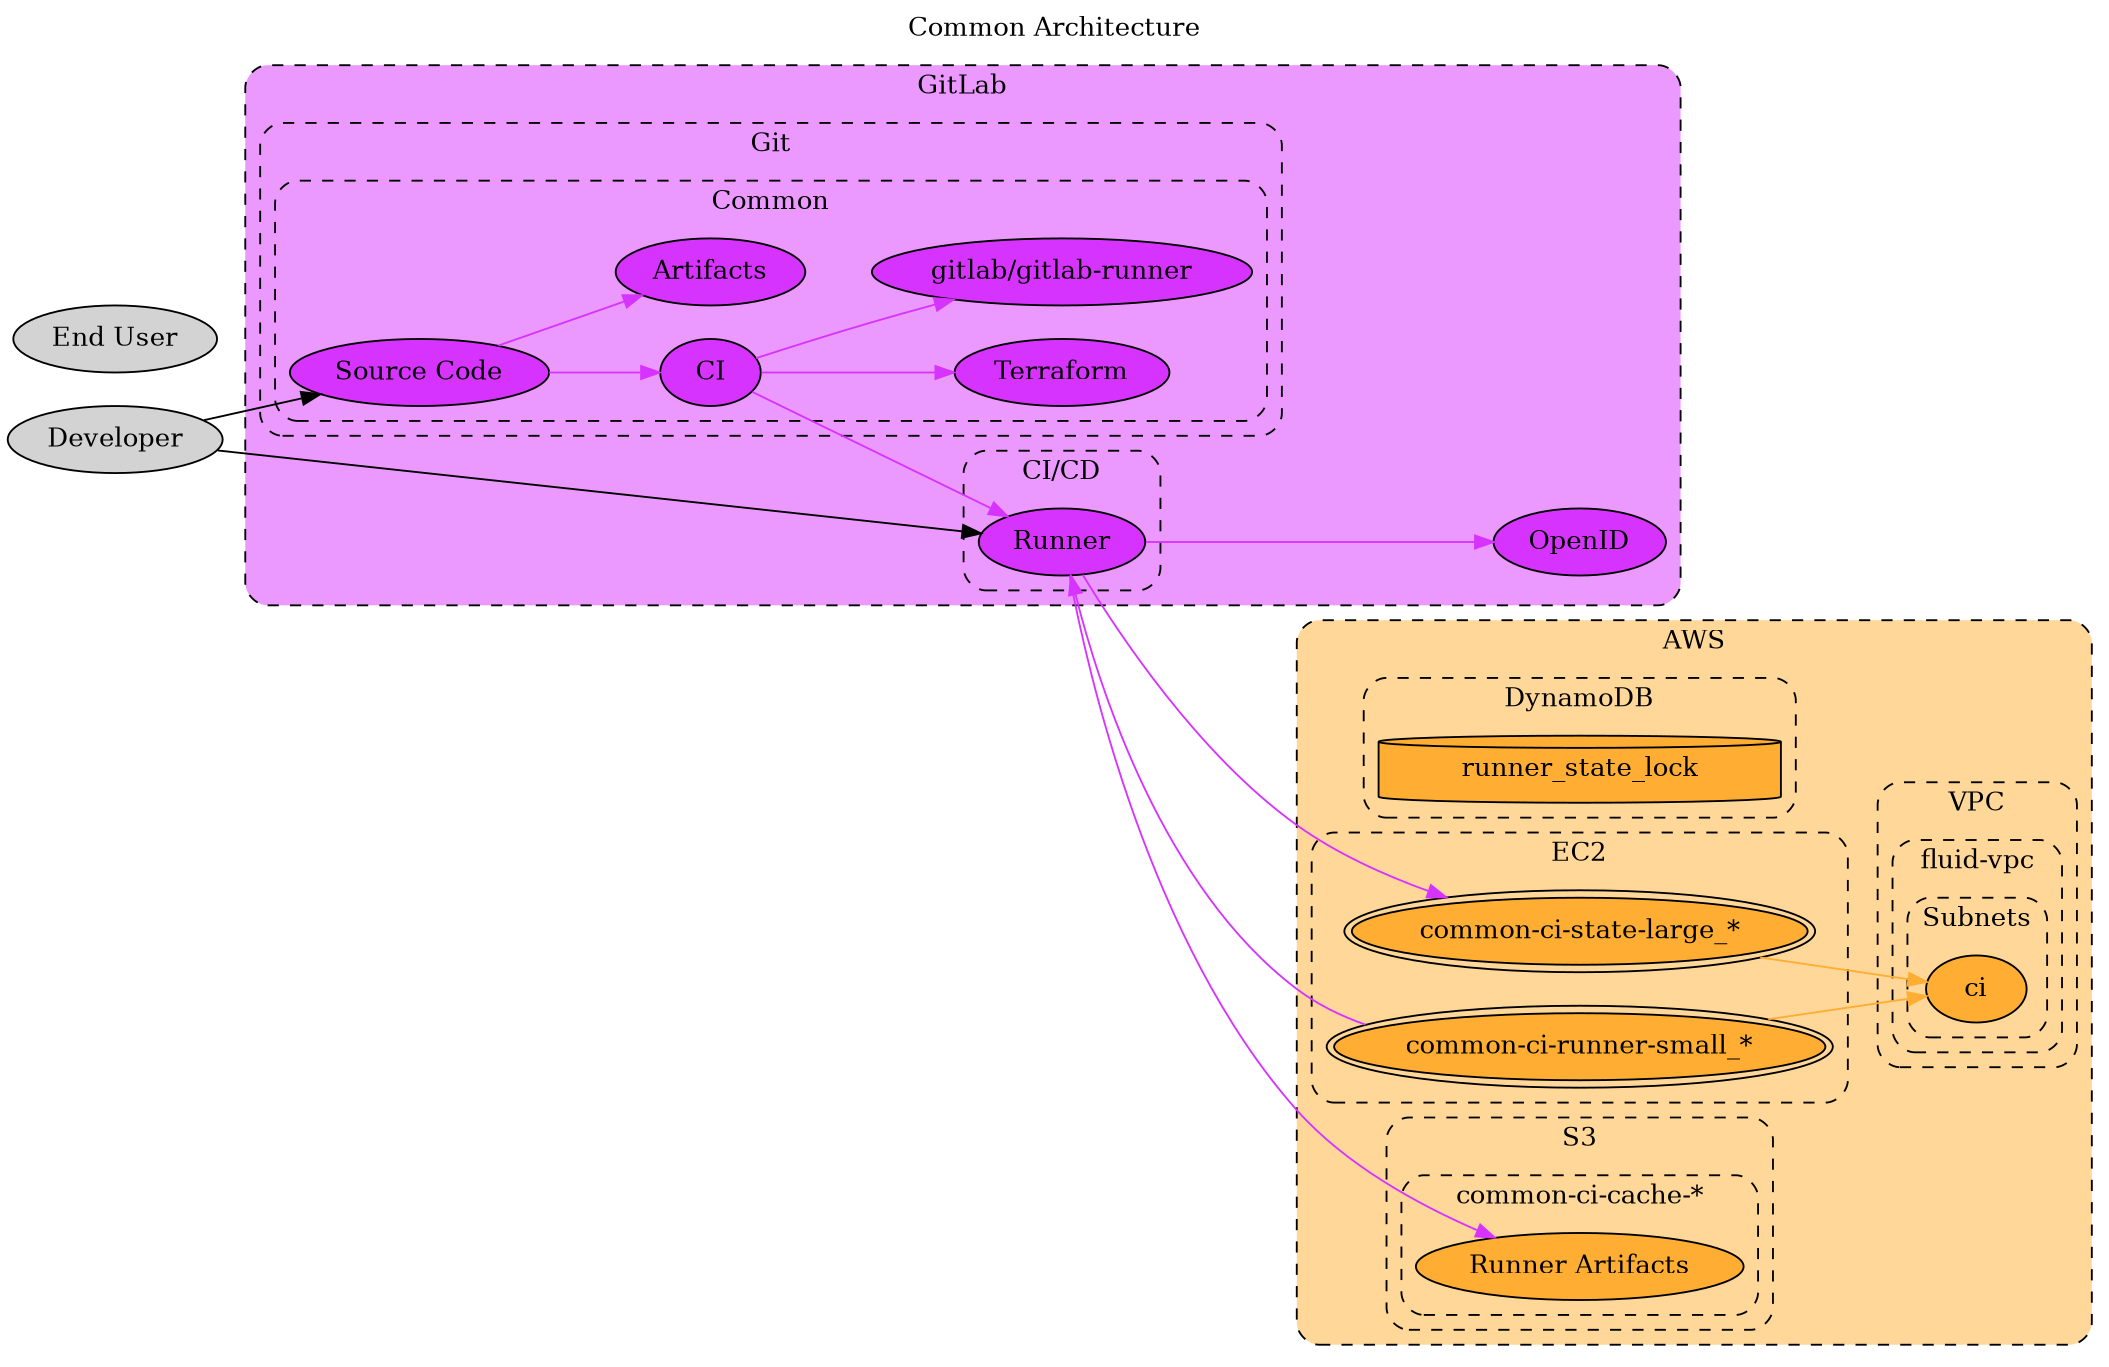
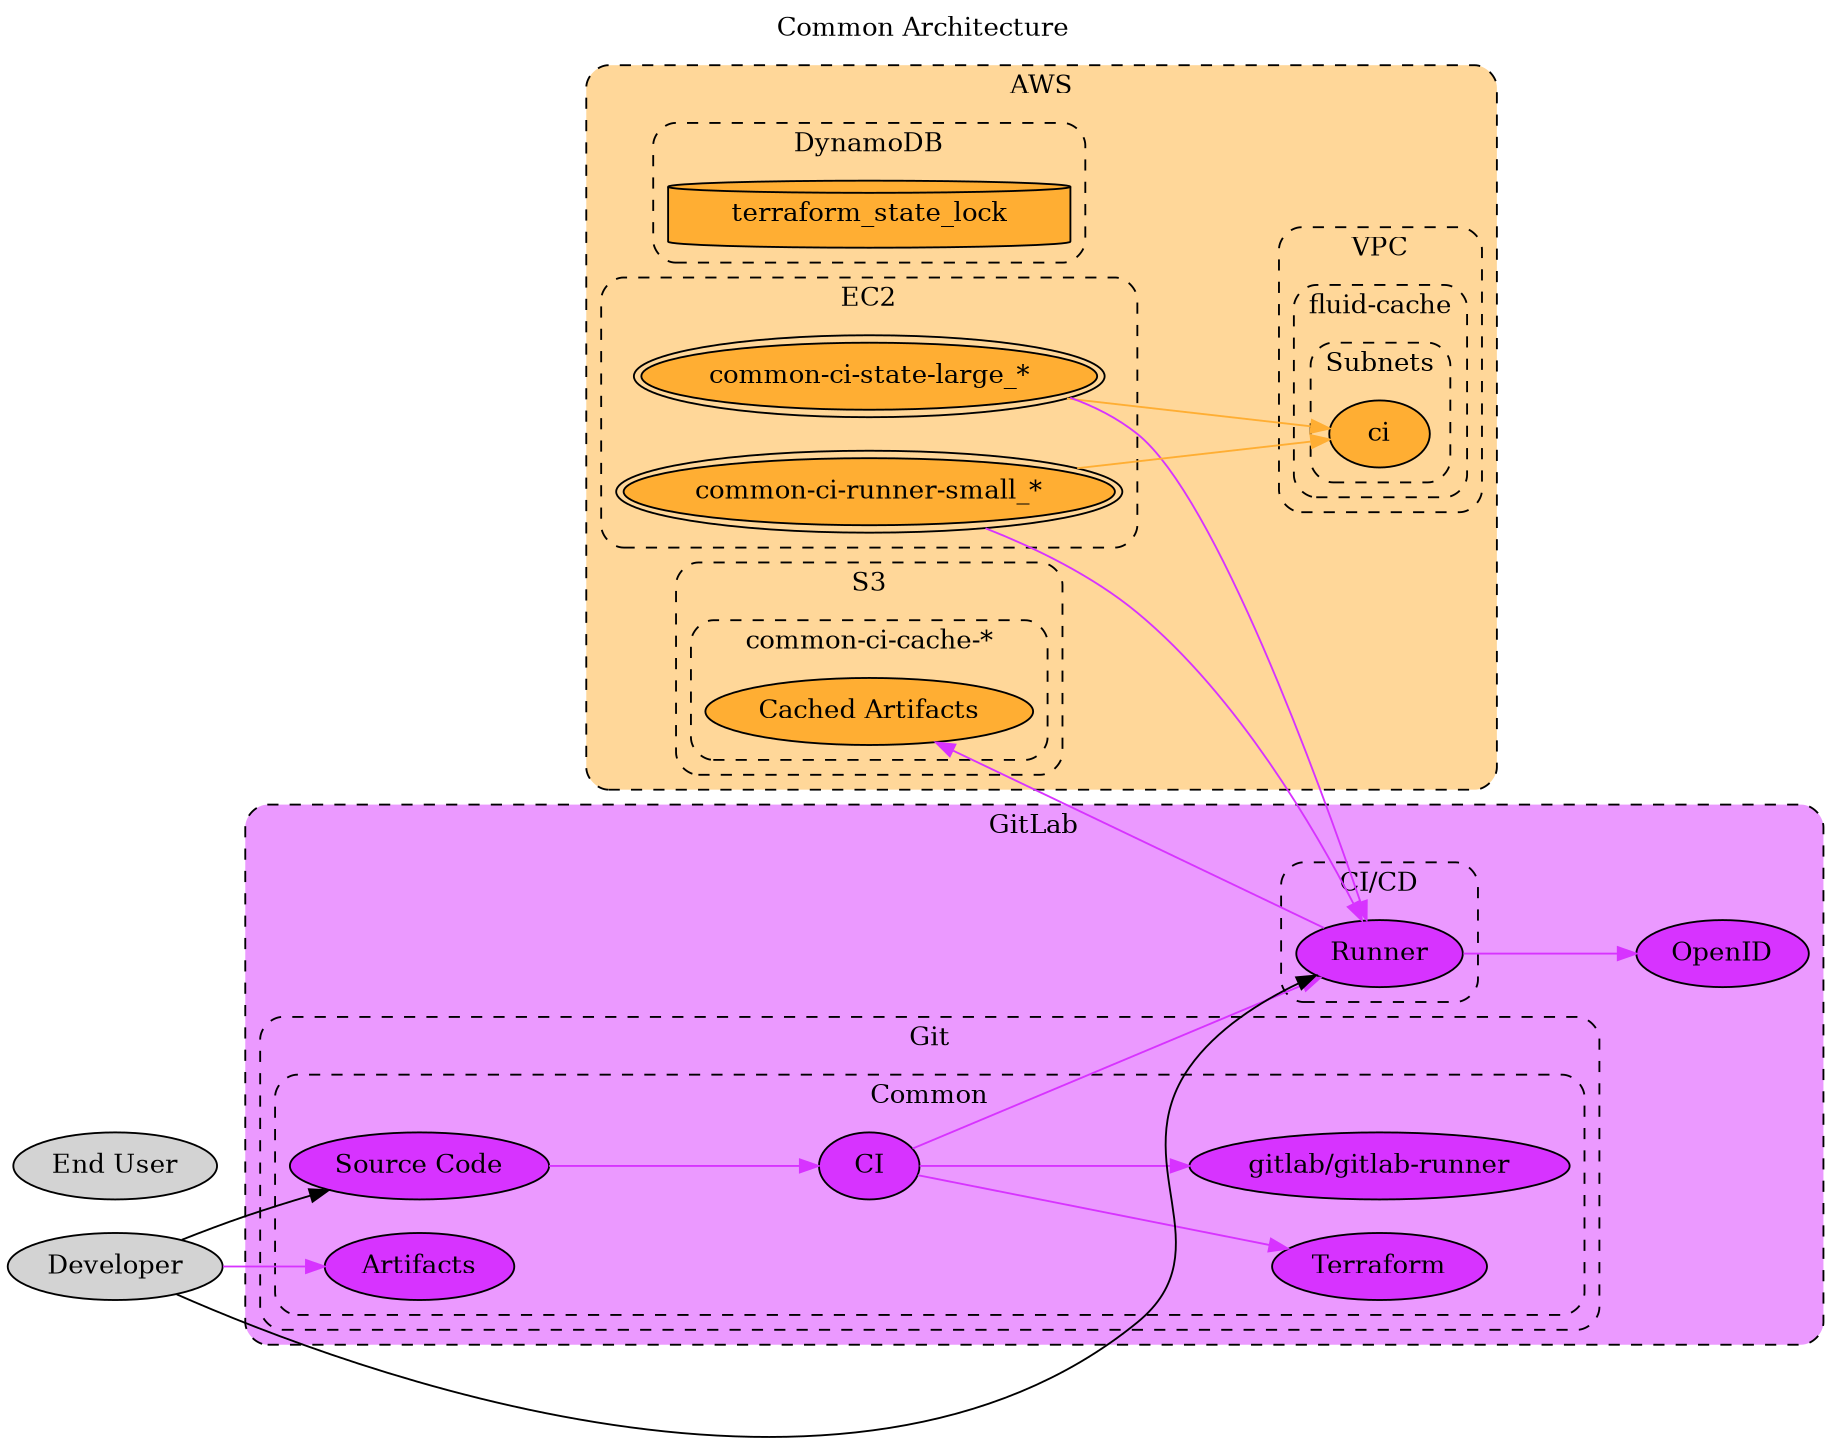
edge "Source Code" -> "Artifacts": now "Developer" -> "Artifacts"
edge "Runner" -> "common-ci-state-large_*": reversed
node "runner_state_lock": label "runner_state_lock" -> "terraform_state_lock"
cluster "fluid-vpc": label "fluid-vpc" -> "fluid-cache"
node "Runner Artifacts": label "Runner Artifacts" -> "Cached Artifacts"
